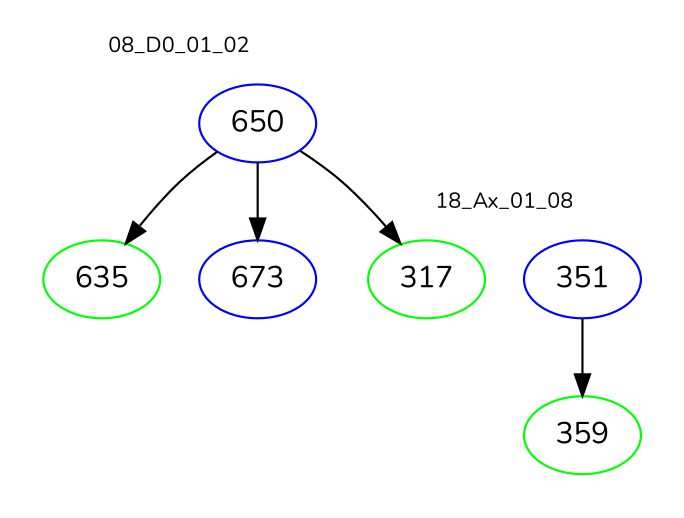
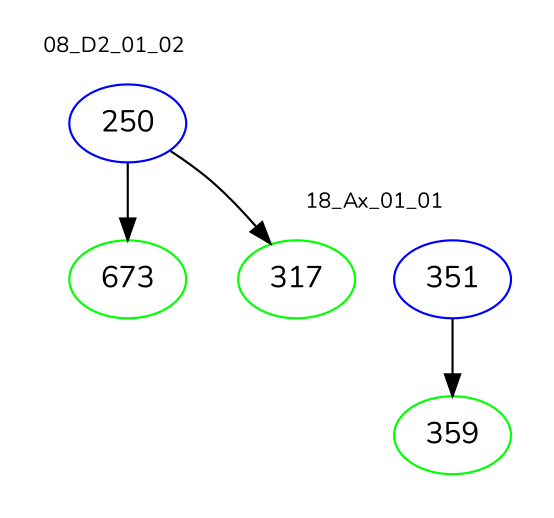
cluster "08_D0_01_02": label "08_D0_01_02" -> "08_D2_01_02"
node "650": label "650" -> "250"
cluster "18_Ax_01_08": label "18_Ax_01_08" -> "18_Ax_01_01"
node "635": removed
node "673": color blue -> green
